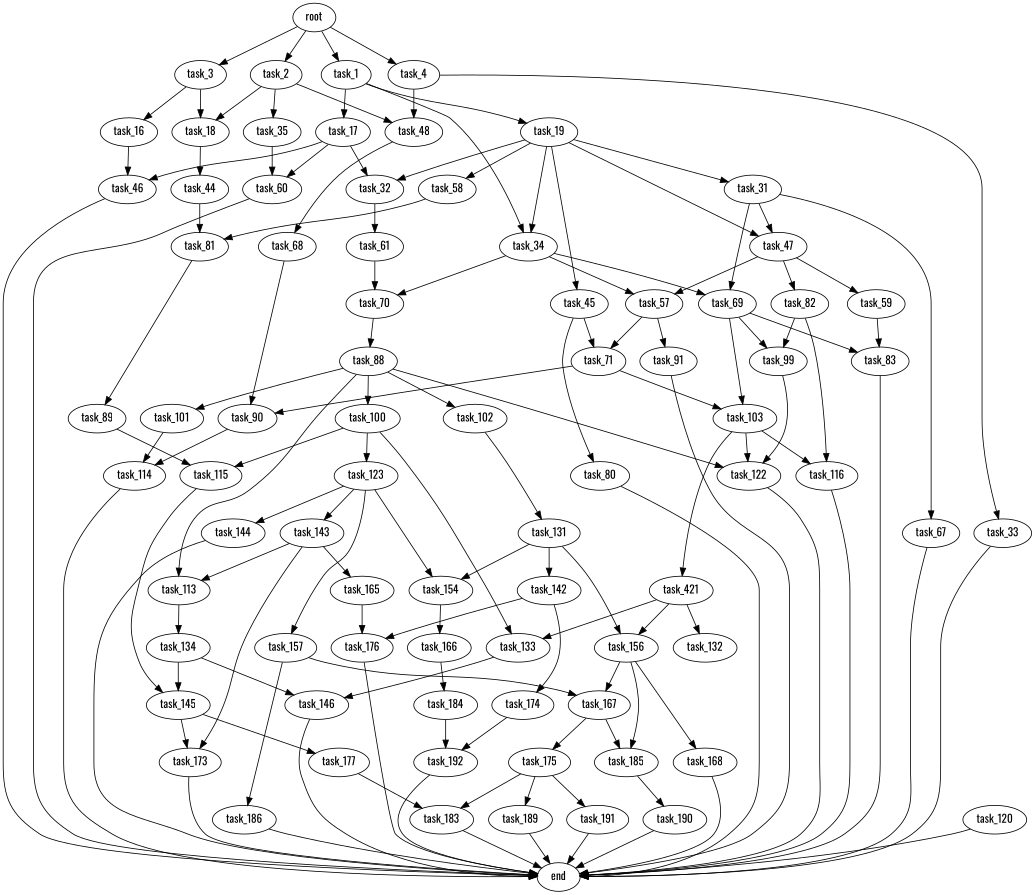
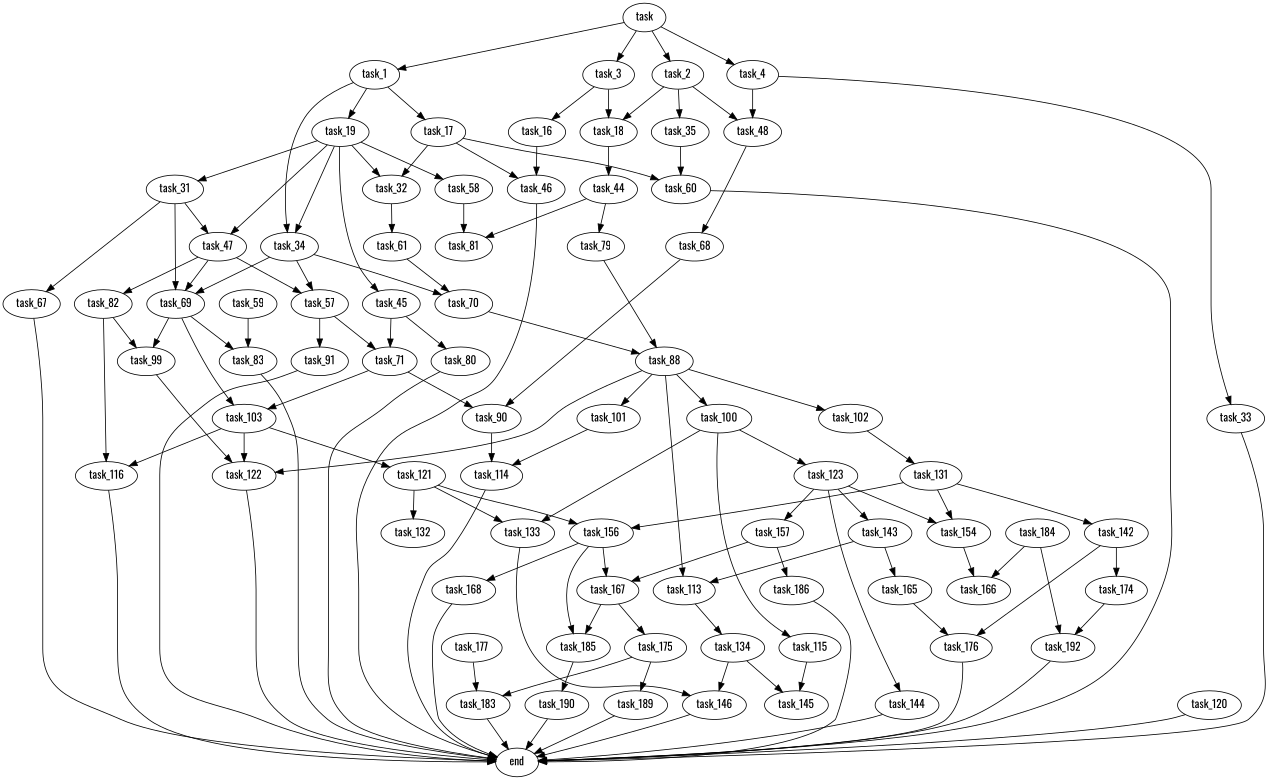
node "root": label "root" -> "task"
node "task_79": added
edge "task_47" -> "task_59": now "task_47" -> "task_69"
node "task_89": removed
node "task_421": label "task_421" -> "task_121"
edge "task_166" -> "task_184": reversed
edge "task_145" -> "task_177": removed
node "task_173": removed
node "task_191": removed
